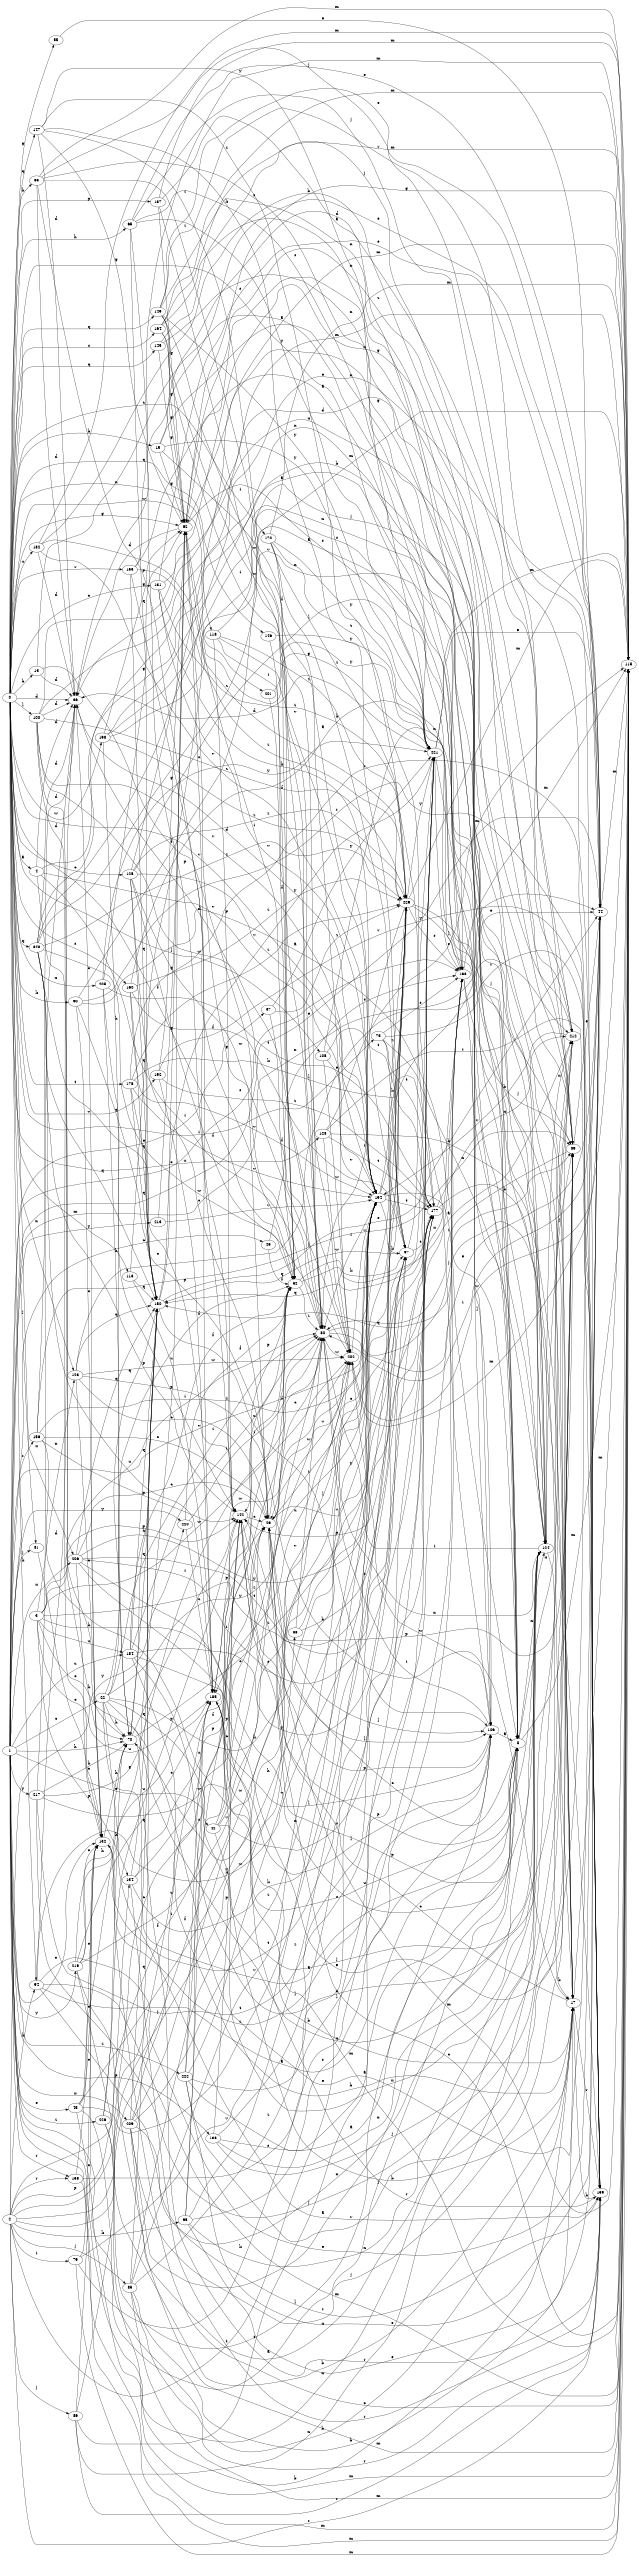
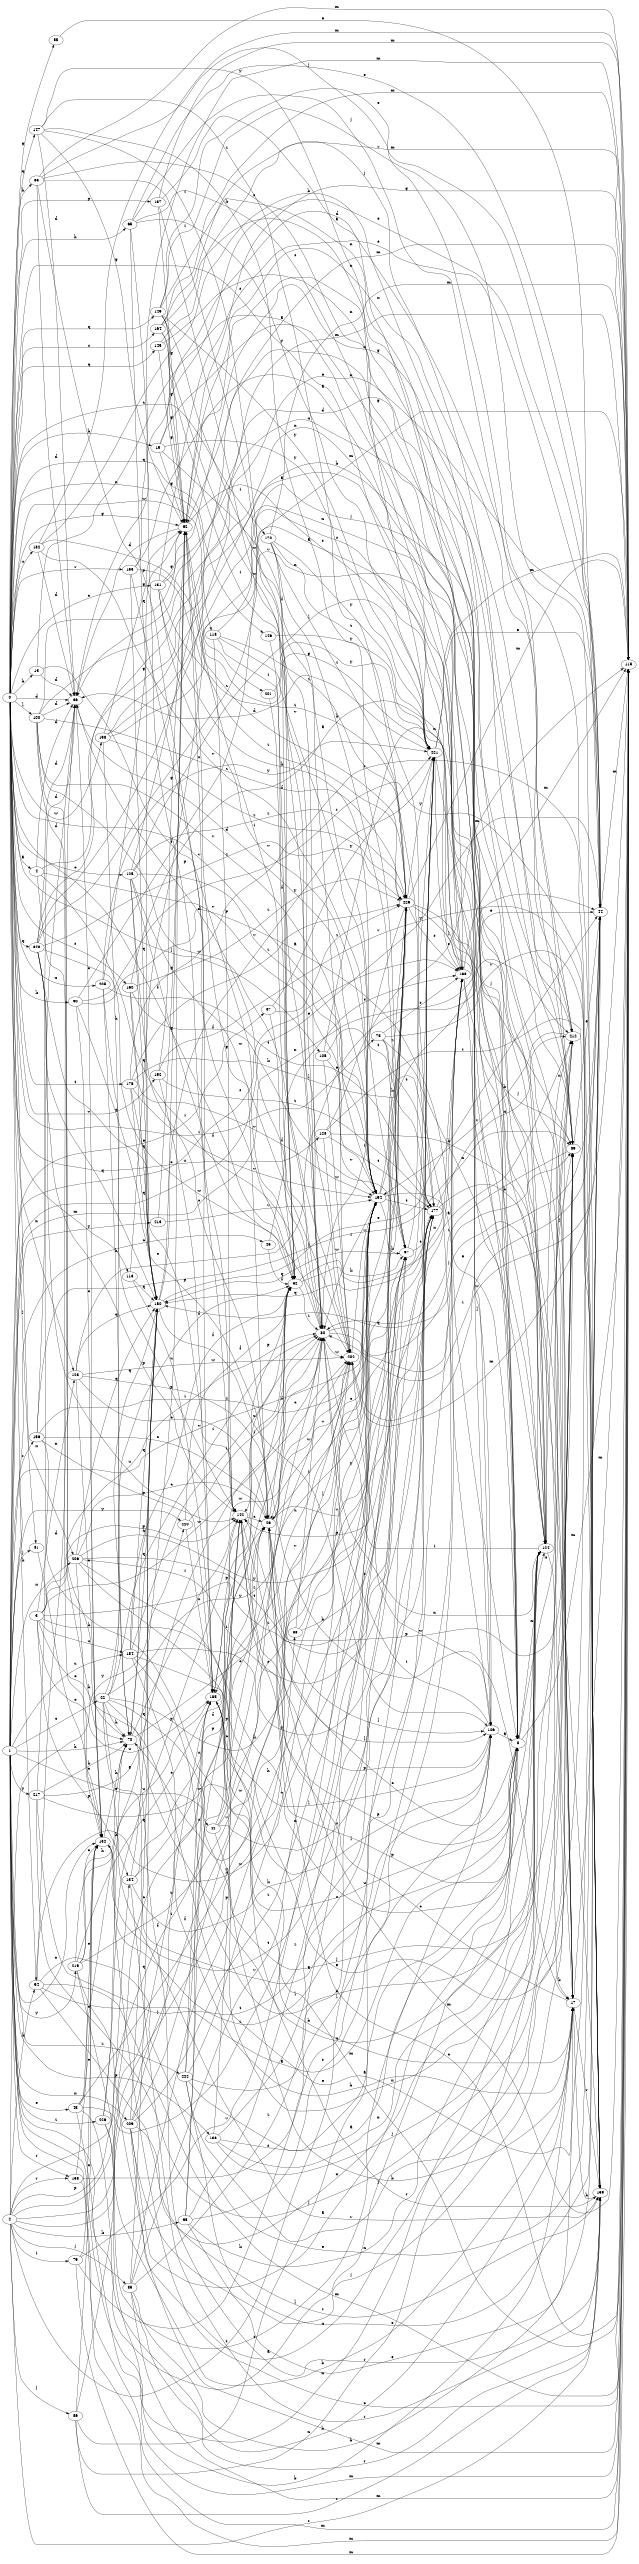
edge "62" -> "212": label "z" -> "x"
edge "131" -> "62": added, label "g"
